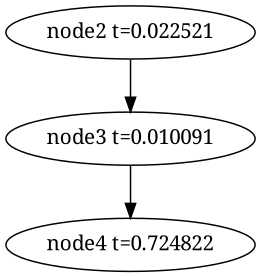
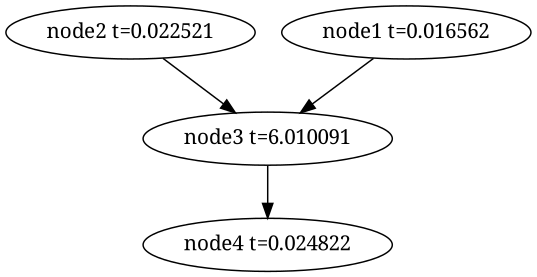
node "node1 t=0.016562": added
node "node3 t=0.010091": label "node3 t=0.010091" -> "node3 t=6.010091"
node "node4 t=0.724822": label "node4 t=0.724822" -> "node4 t=0.024822"
